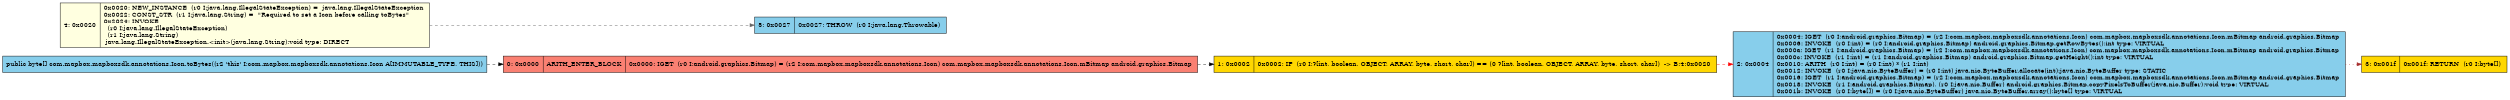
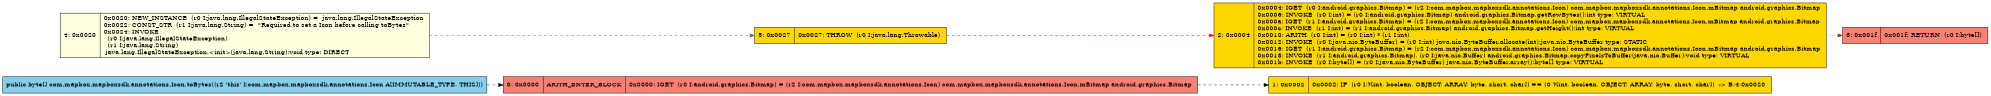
node "4: 0x0020": text "0x2024: INVOKE" -> "0x0024: INVOKE"
node "5: 0x0027": fillcolor skyblue -> gold
edge "1: 0x0002" -> "2: 0x0004": now "5: 0x0027" -> "2: 0x0004"
node "2: 0x0004": fillcolor skyblue -> gold
node "3: 0x001f": fillcolor gold -> salmon
